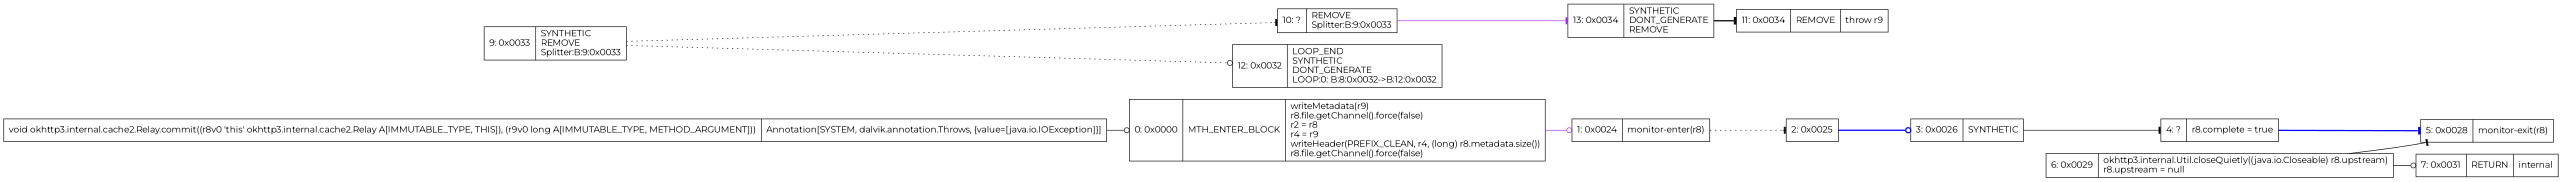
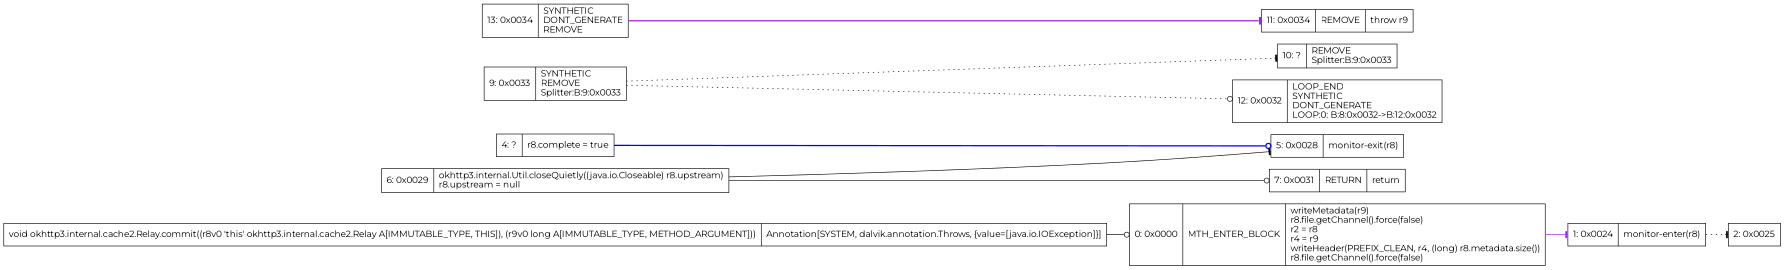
edge "10: ?" -> "13: 0x0034": removed
edge "13: 0x0034" -> "11: 0x0034": color black -> purple
edge "0: 0x0000" -> "1: 0x0024": arrowhead odot -> tee
node "3: 0x0026": removed
edge "4: ?" -> "5: 0x0028": arrowhead tee -> odot
node "7: 0x0031": text "internal" -> "return"
